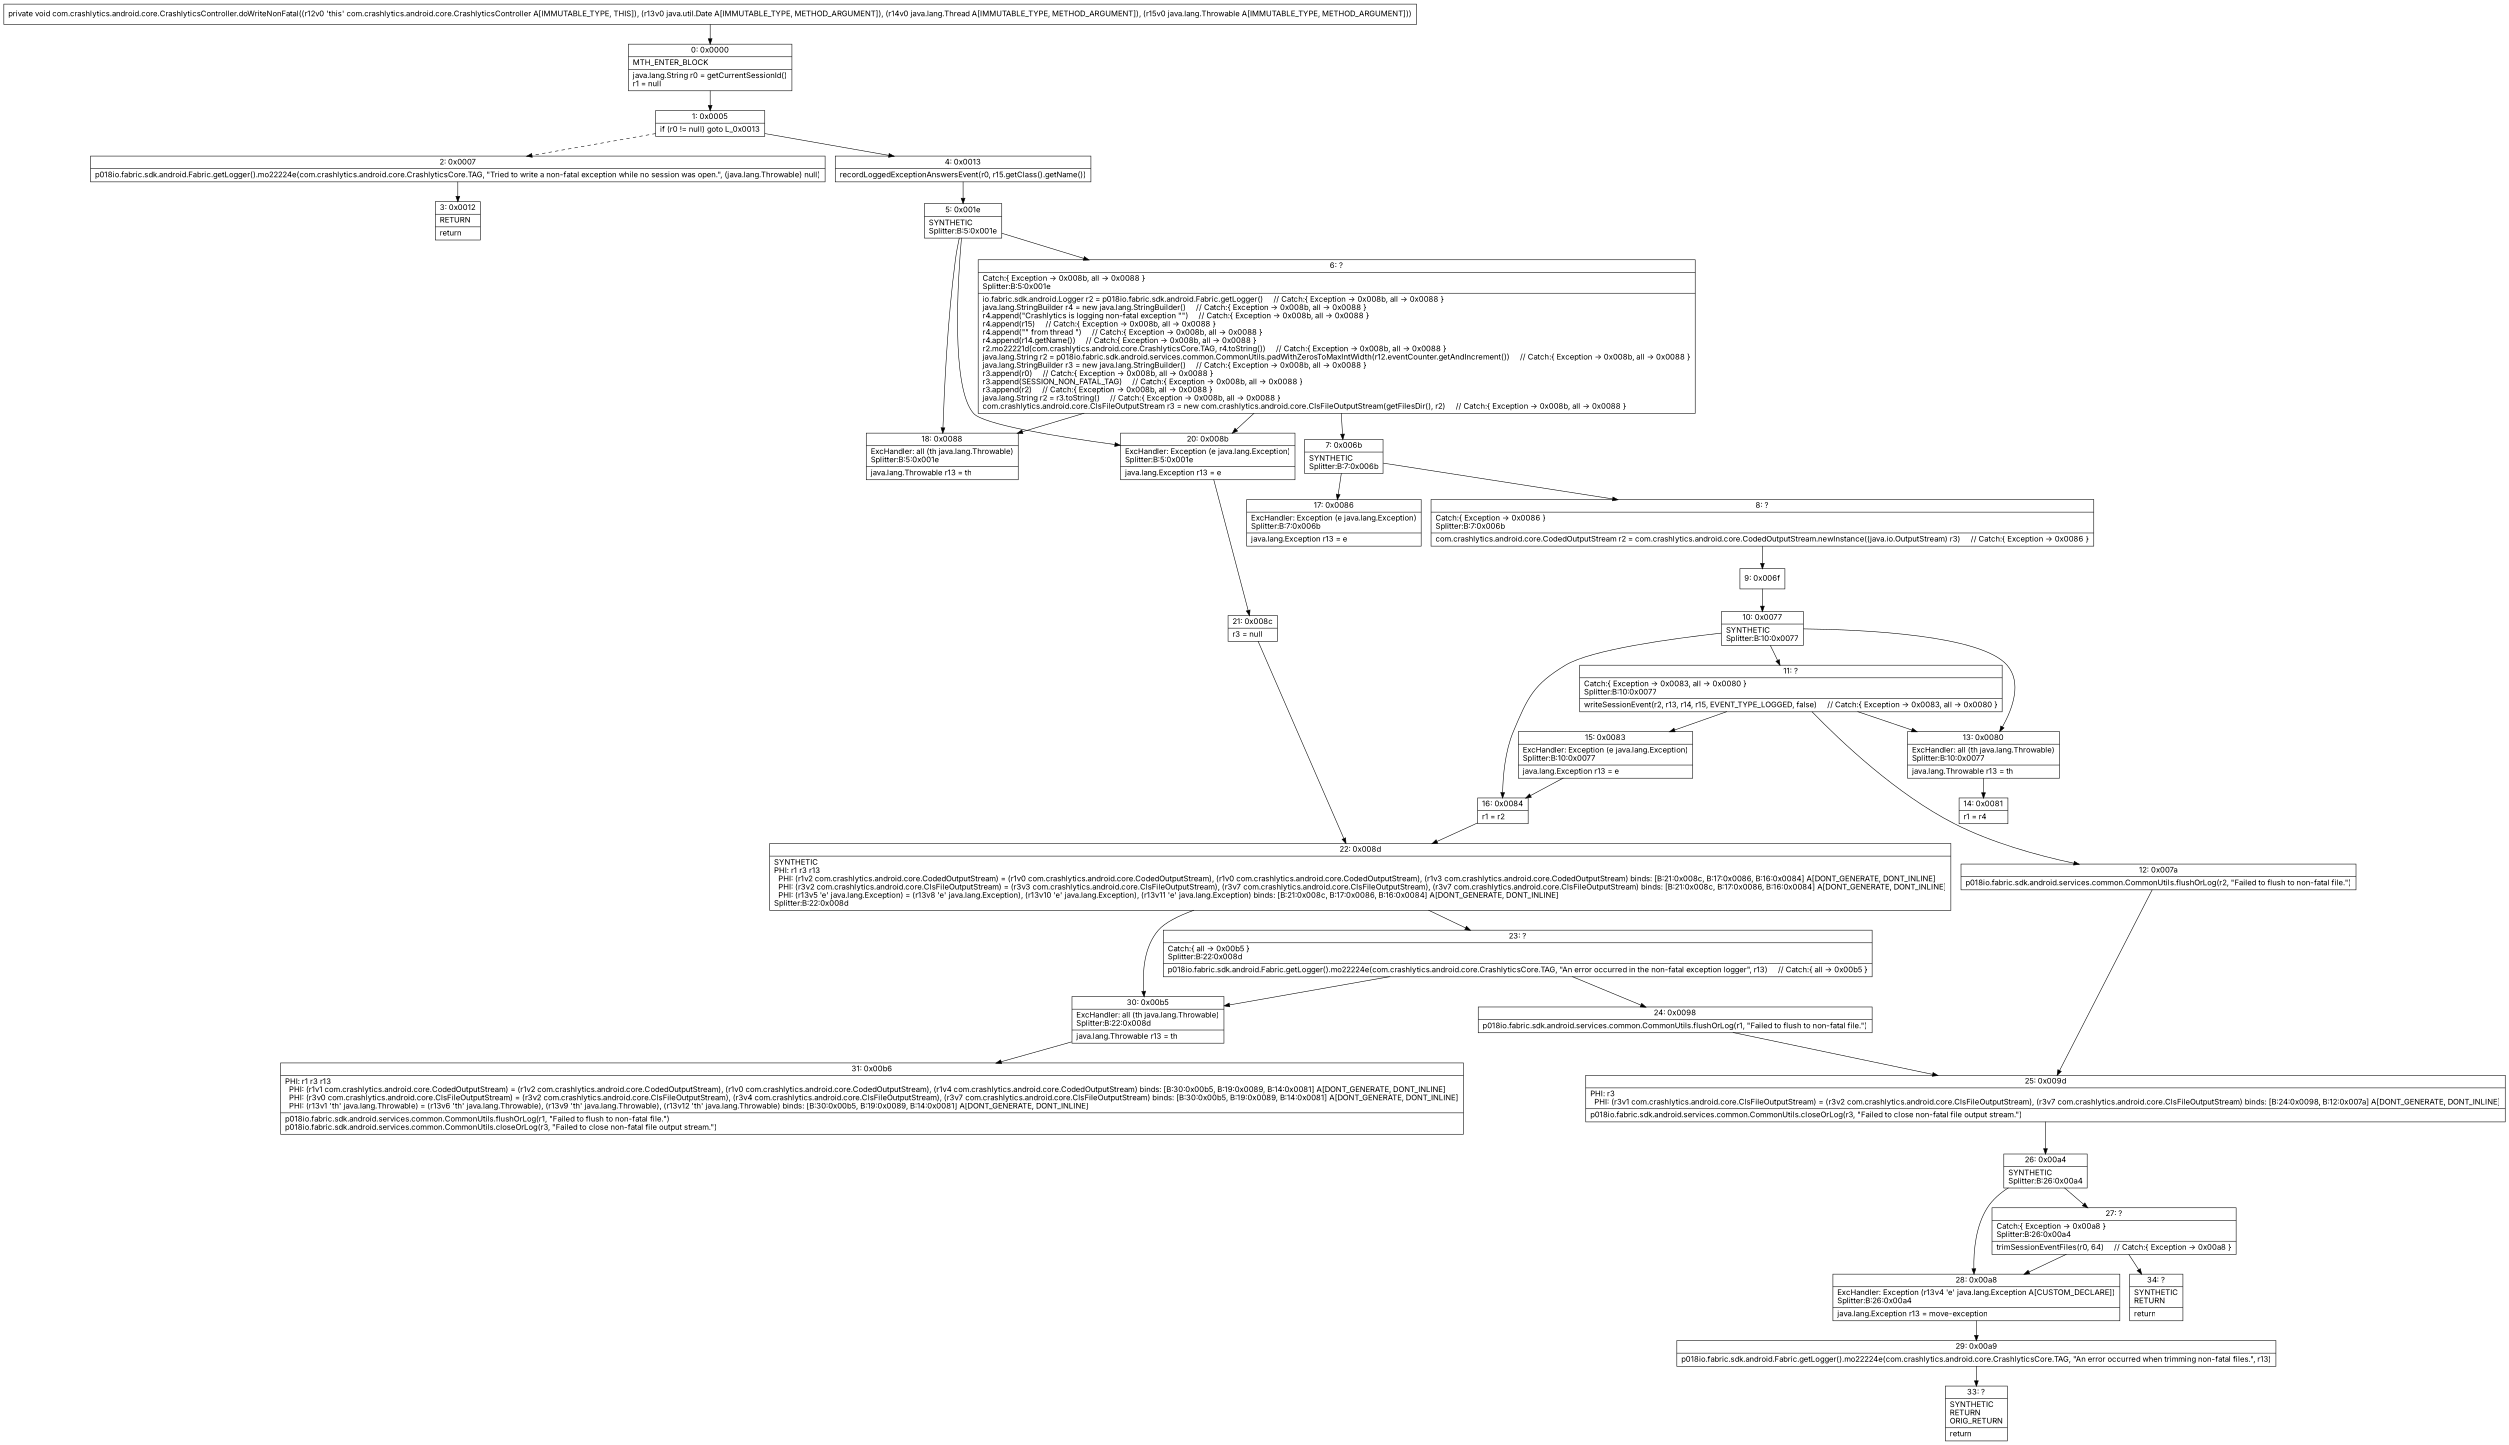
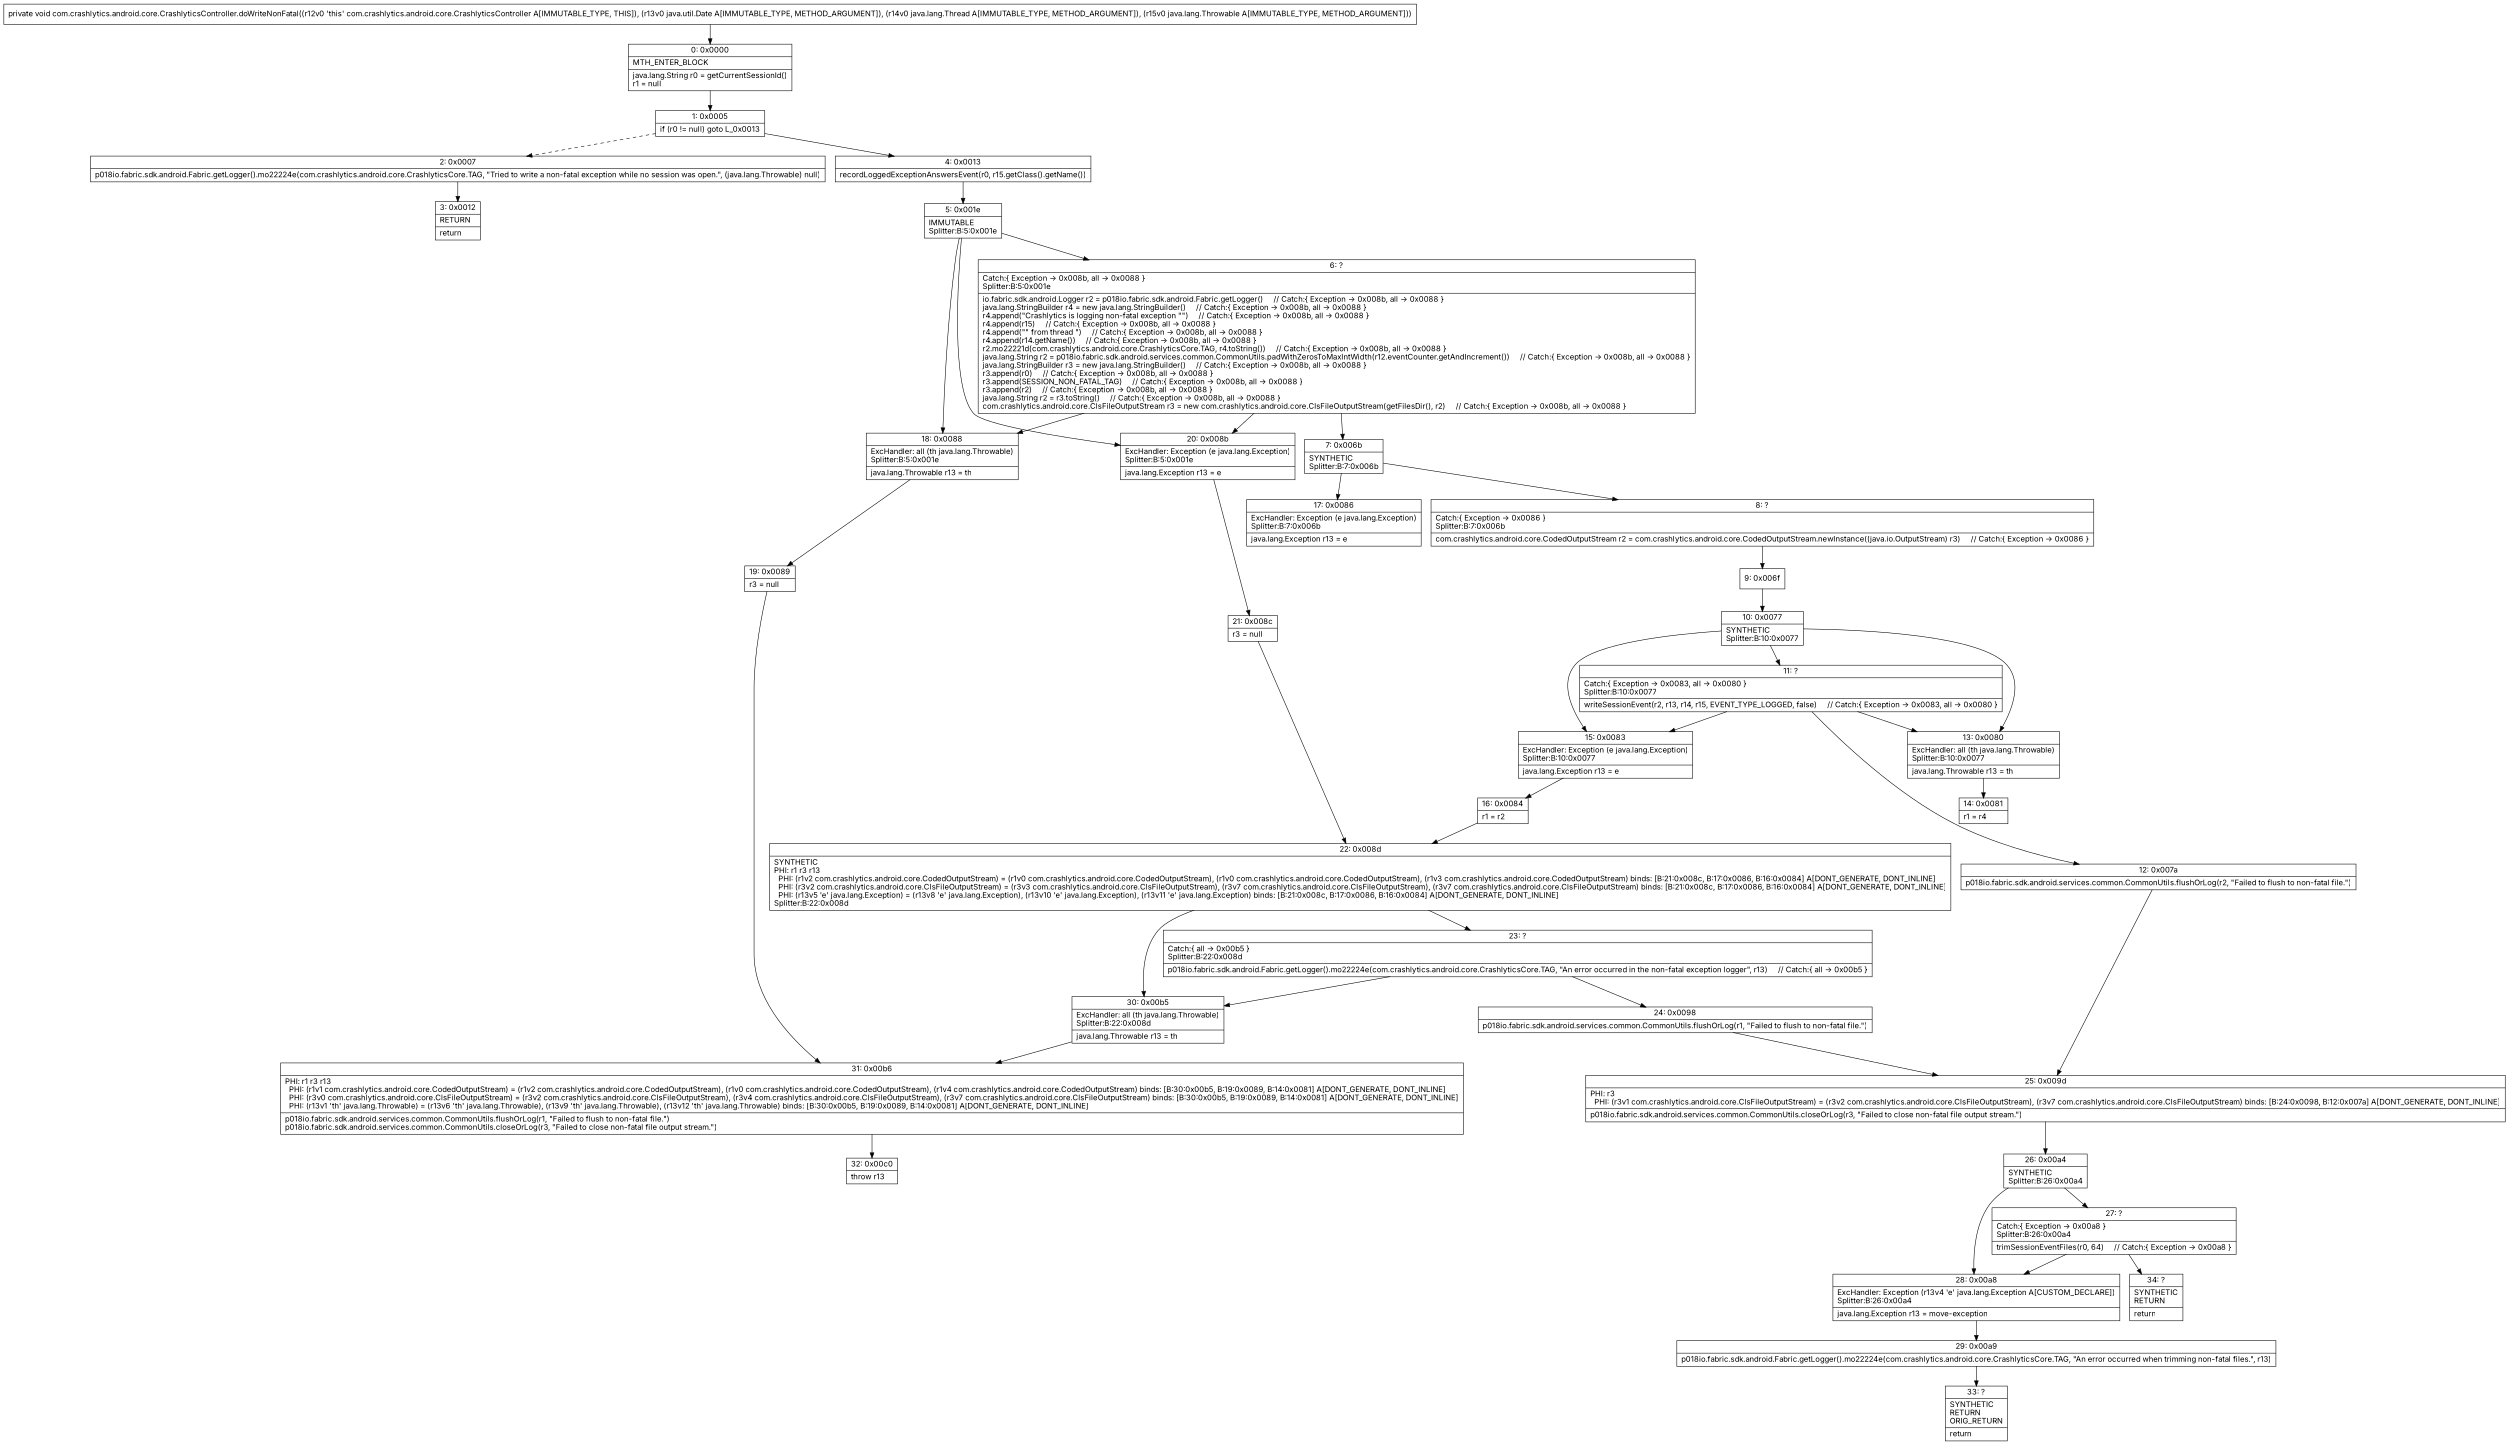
node "5: 0x001e": text "SYNTHETIC" -> "IMMUTABLE"
node "19: 0x0089": added
edge "10: 0x0077" -> "16: 0x0084": now "10: 0x0077" -> "15: 0x0083"
node "32: 0x00c0": added
